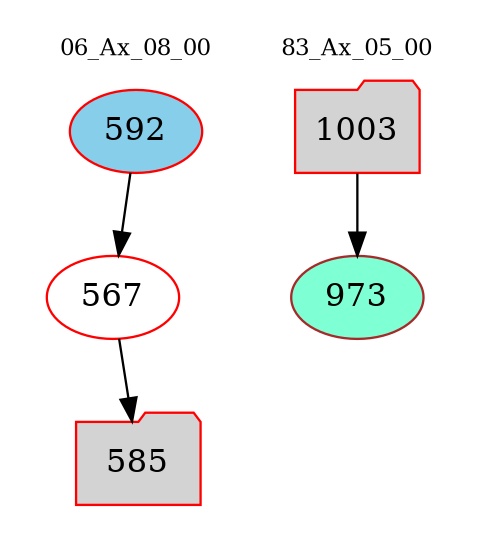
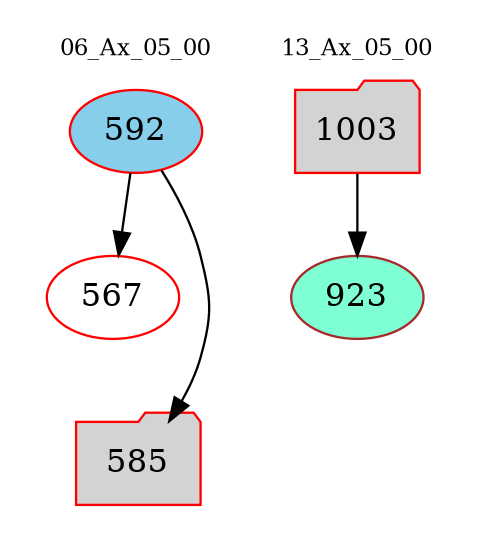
cluster "06_Ax_08_00": label "06_Ax_08_00" -> "06_Ax_05_00"
cluster "83_Ax_05_00": label "83_Ax_05_00" -> "13_Ax_05_00"
node "973": label "973" -> "923"
edge "567" -> "585": now "592" -> "585"
